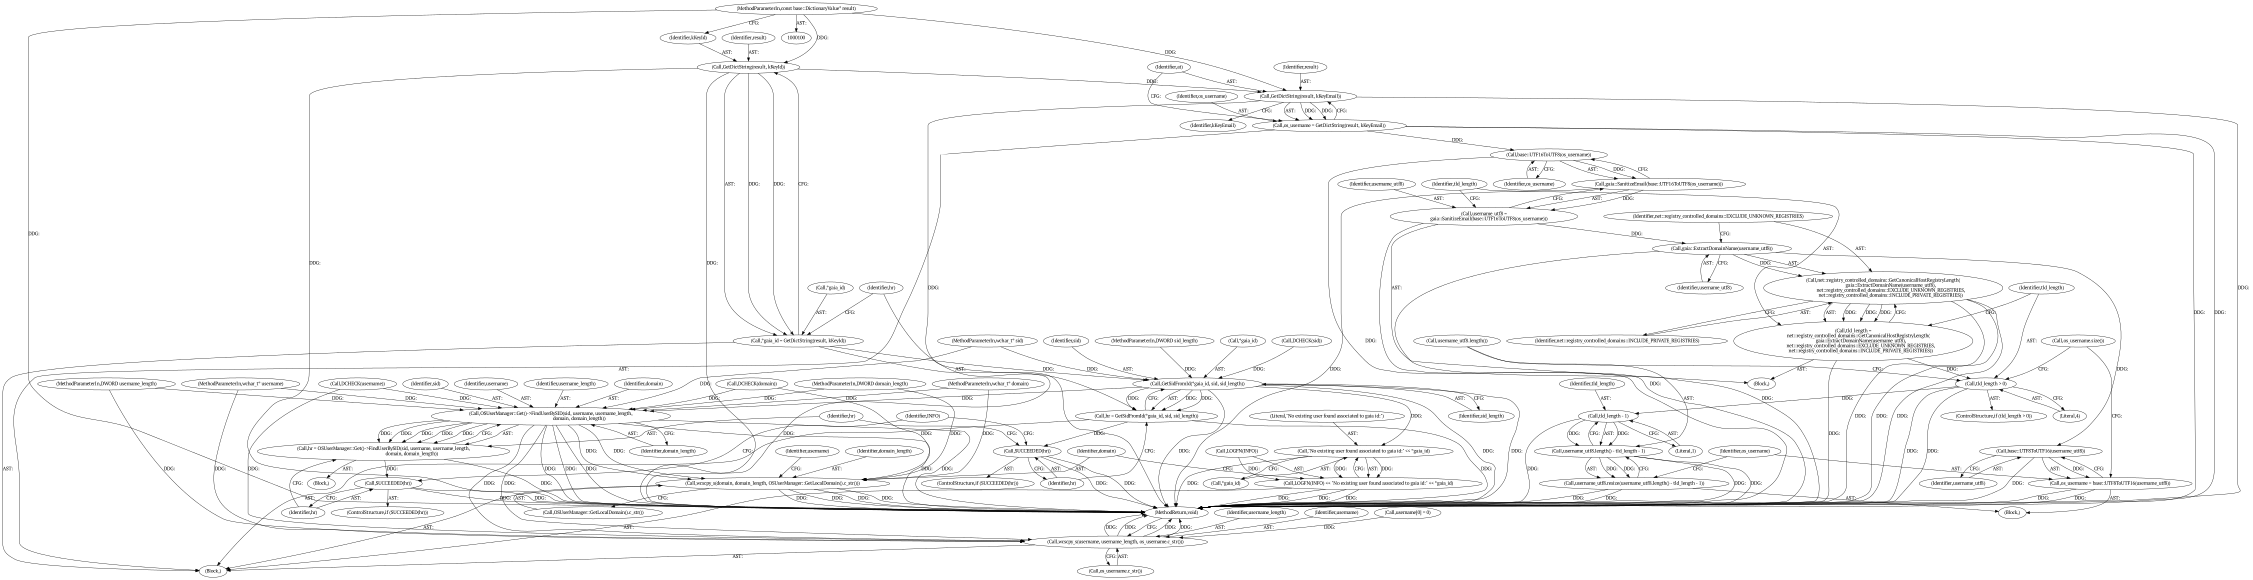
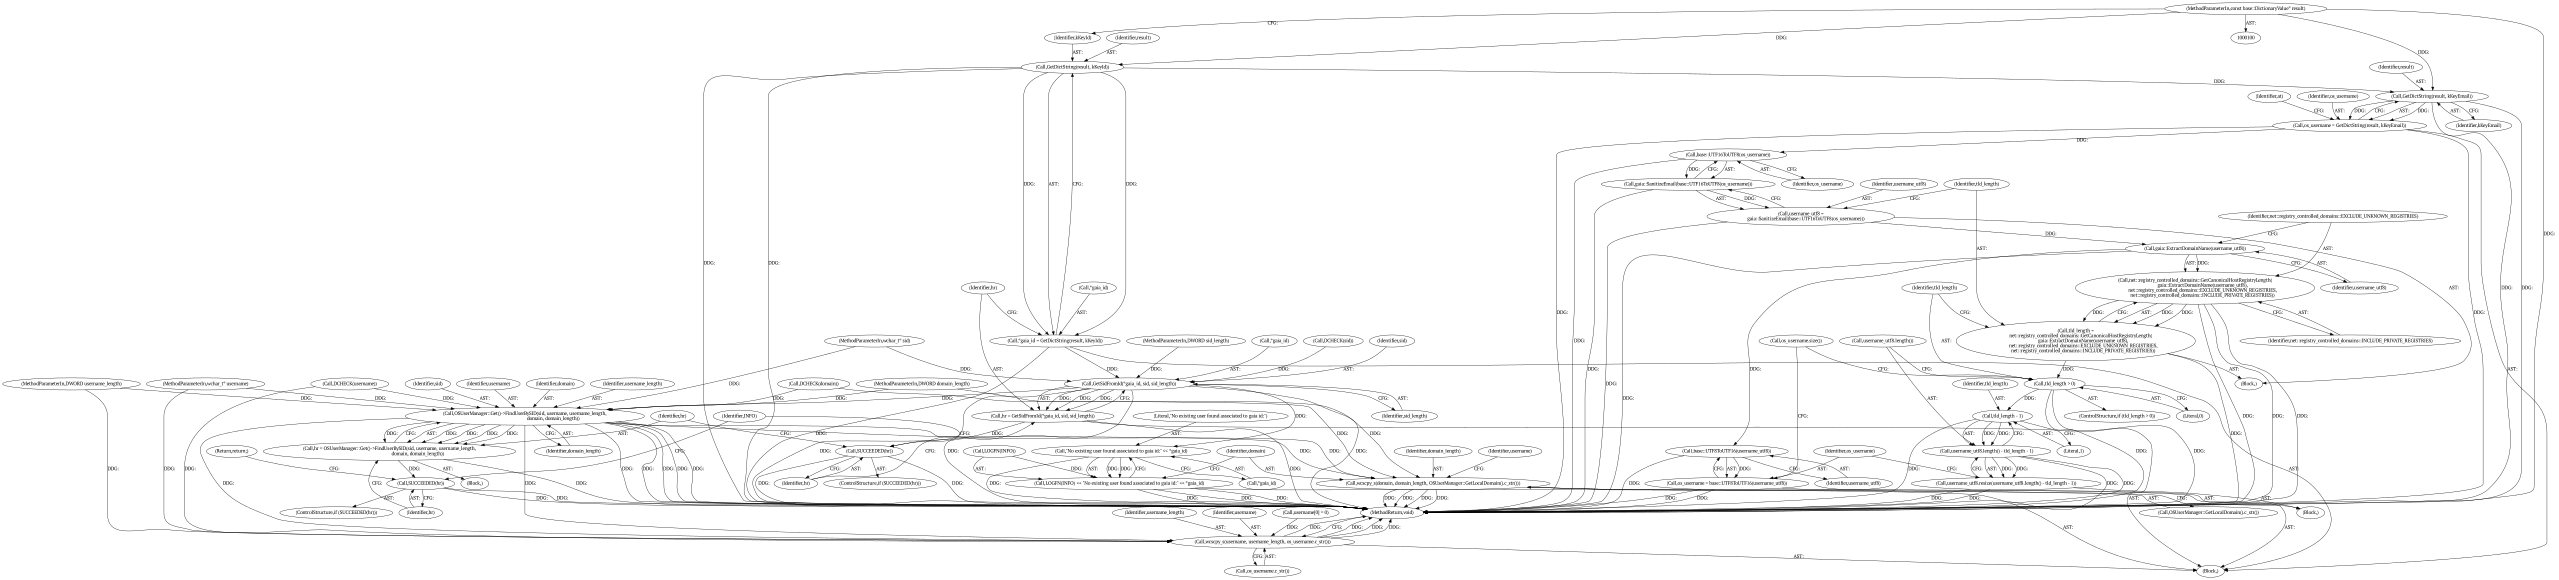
edge "(Identifier,at)" -> "(Call,GetDictString(result, kKeyEmail))": now "(Identifier,kKeyEmail)" -> "(Call,GetDictString(result, kKeyEmail))"
node "(MethodParameterIn,wchar_t* domain)": removed
node "(Literal,4)": label "(Literal,4)" -> "(Literal,0)"
node "(Return,return;)": added
